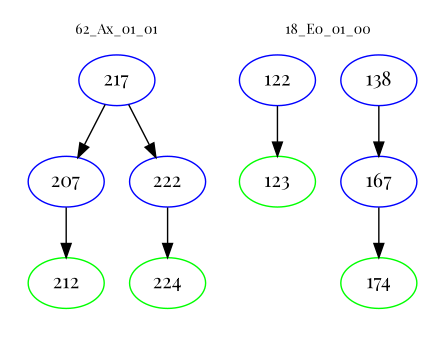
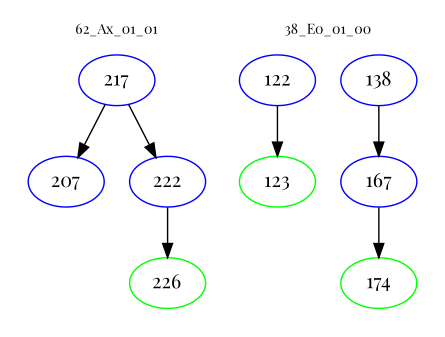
cluster "18_E0_01_00": label "18_E0_01_00" -> "38_E0_01_00"
node "212": removed
node "224": label "224" -> "226"
